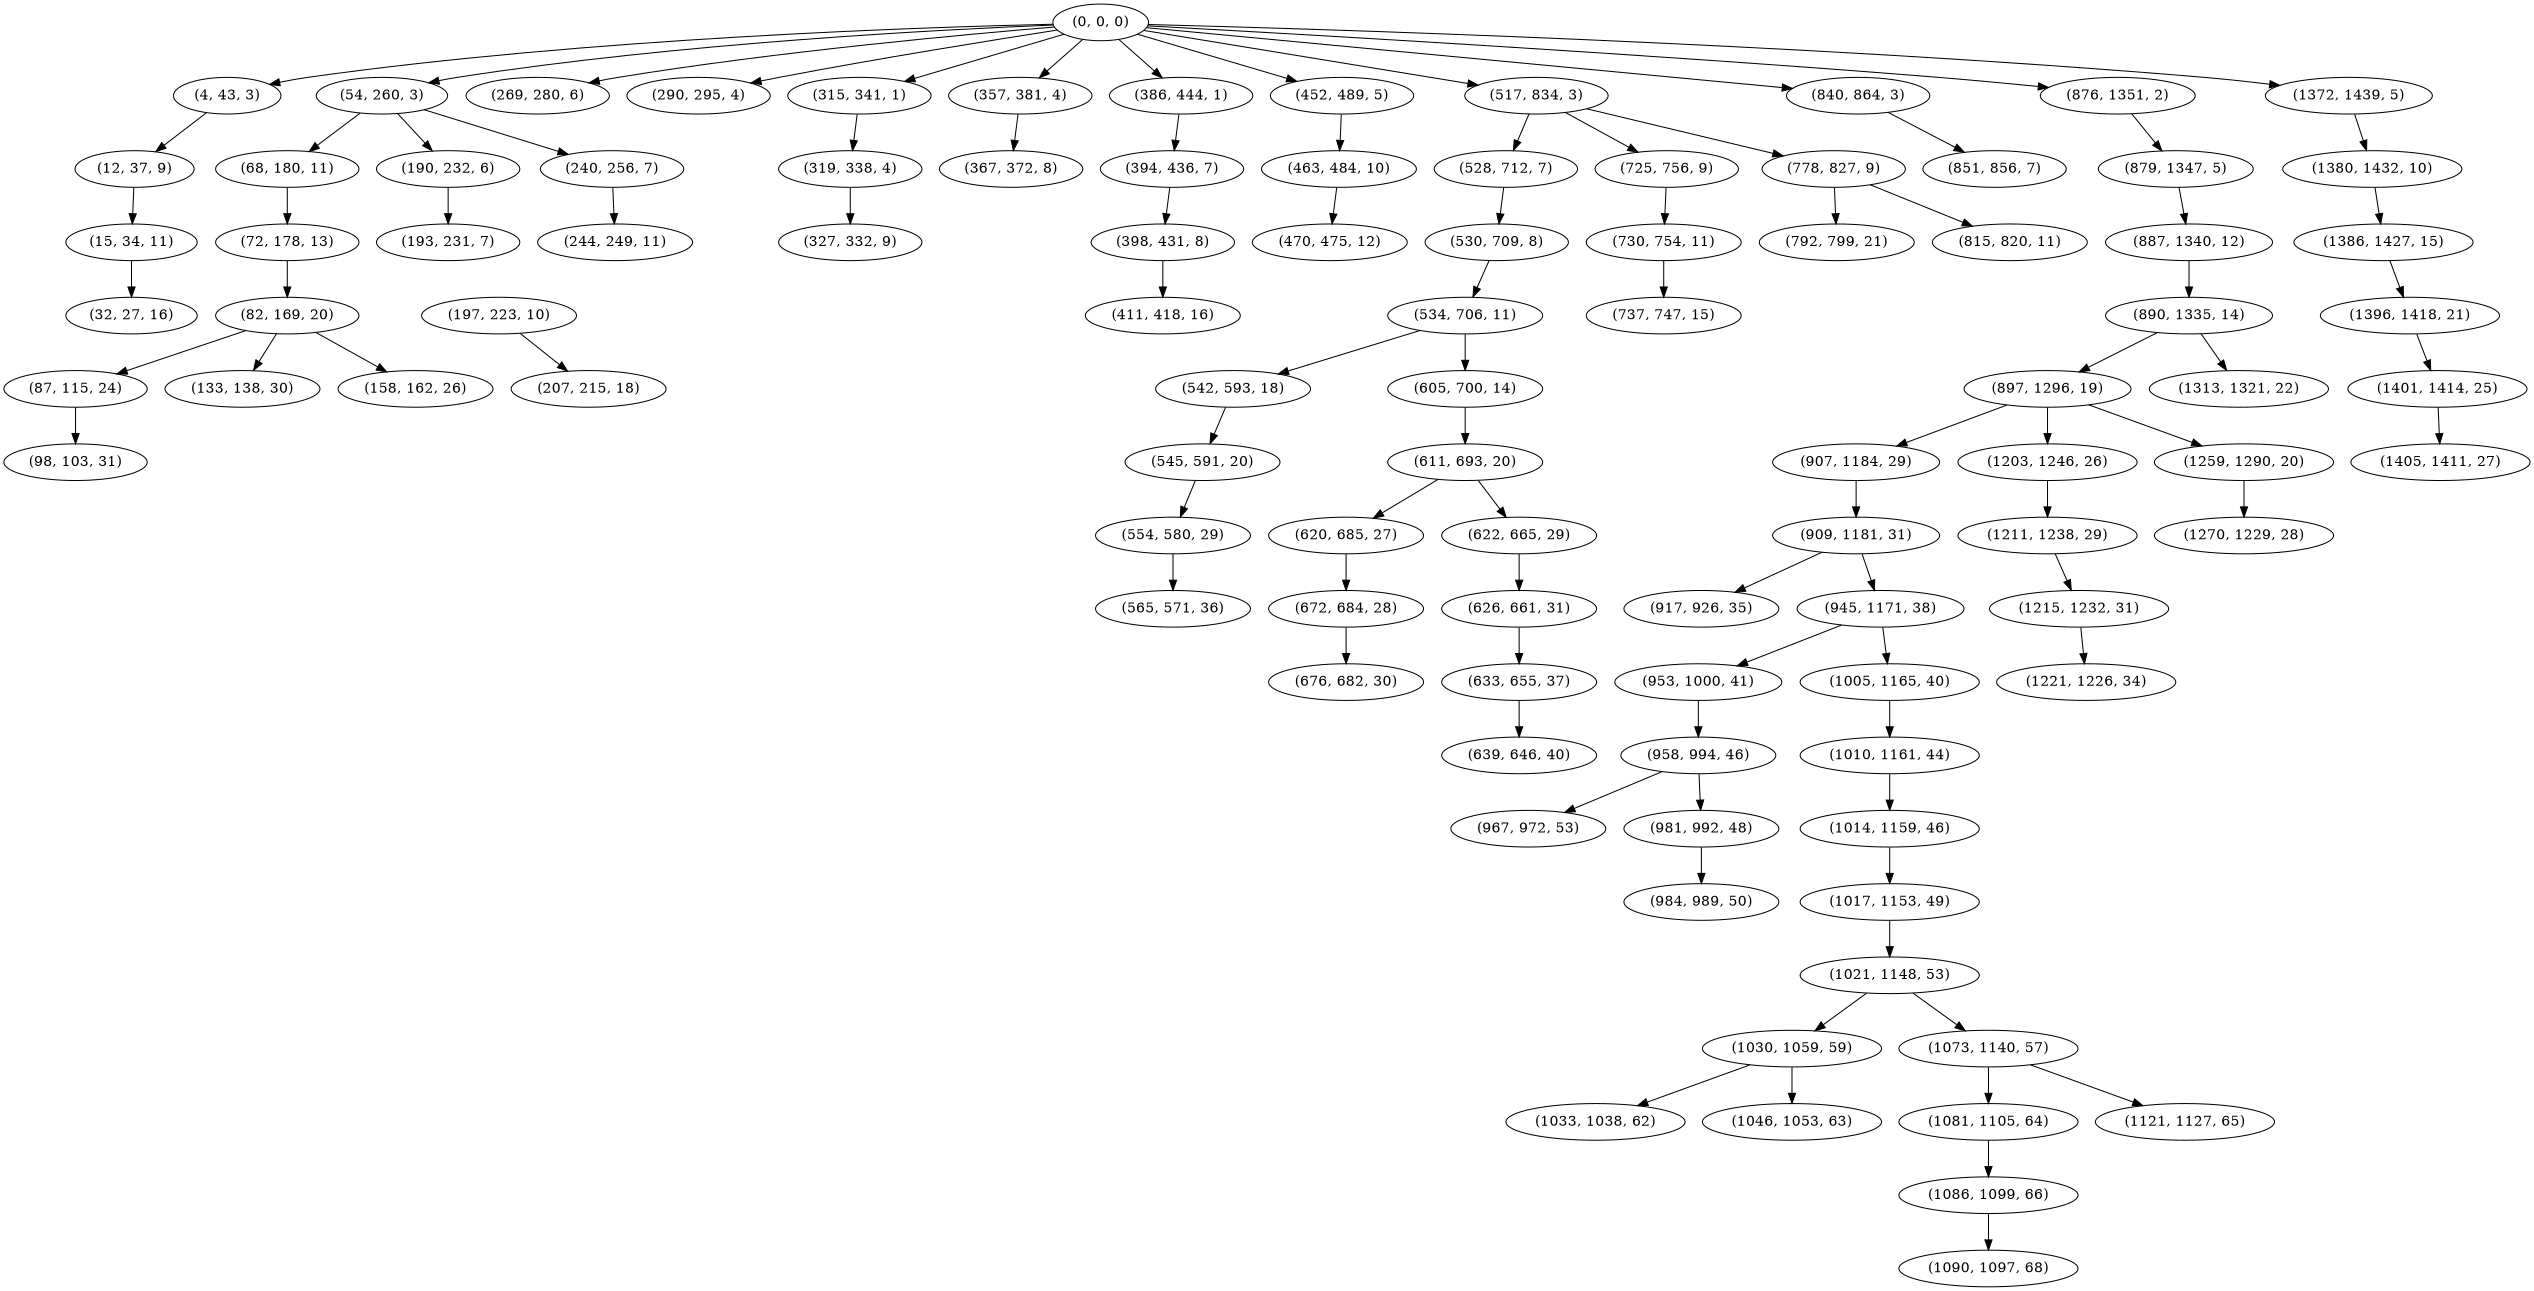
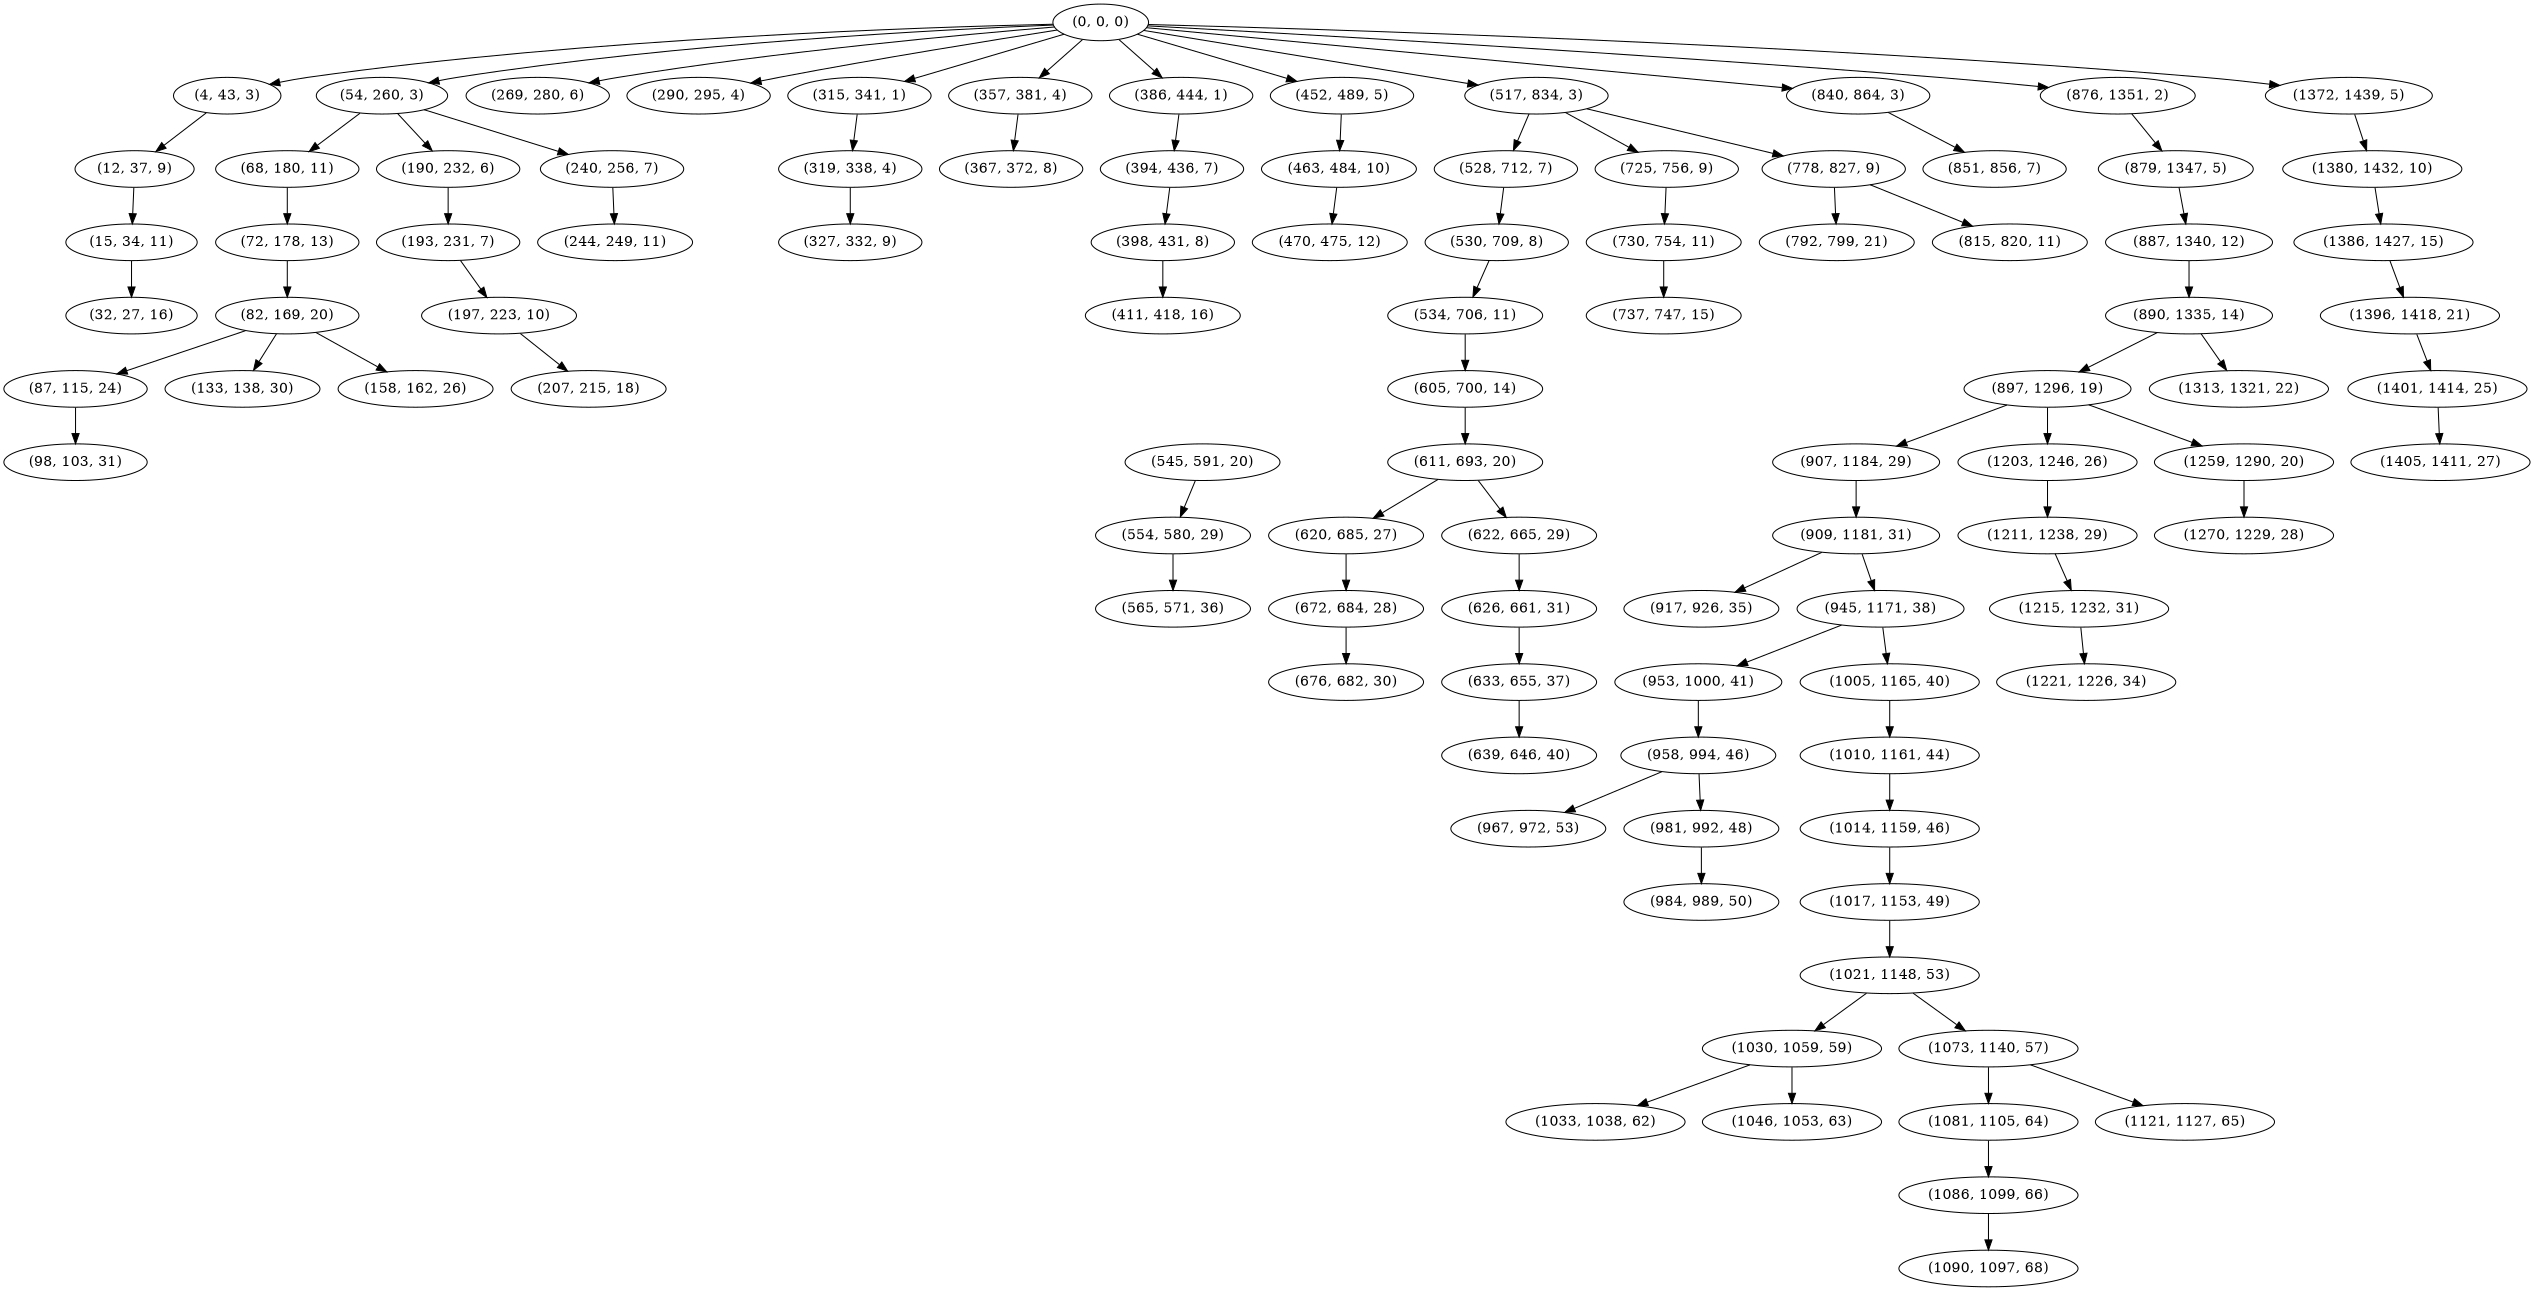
edge "(193, 231, 7)" -> "(197, 223, 10)": added
node "(542, 593, 18)": removed
